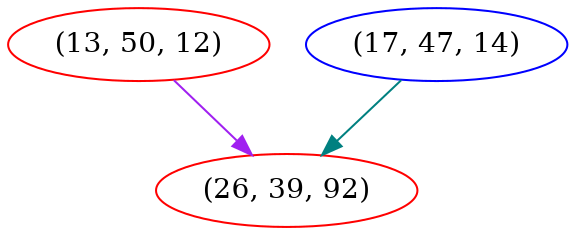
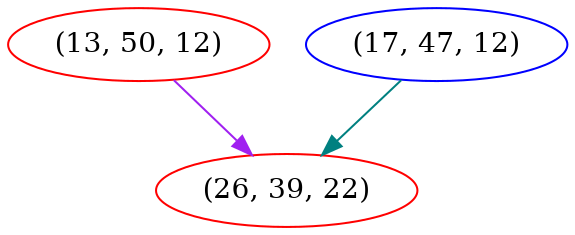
node "(17, 47, 14)": label "(17, 47, 14)" -> "(17, 47, 12)"
node "(26, 39, 92)": label "(26, 39, 92)" -> "(26, 39, 22)"
